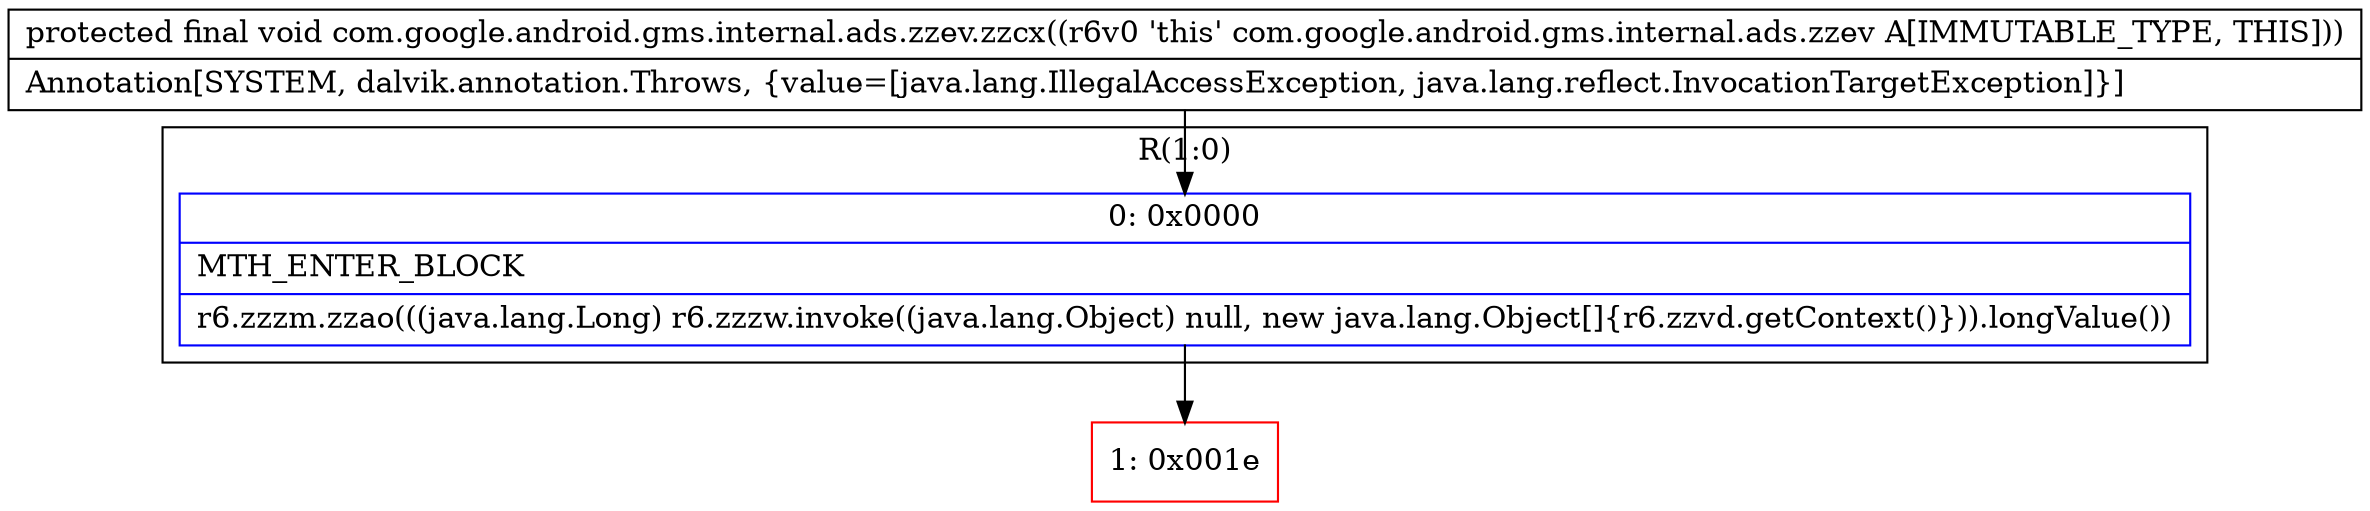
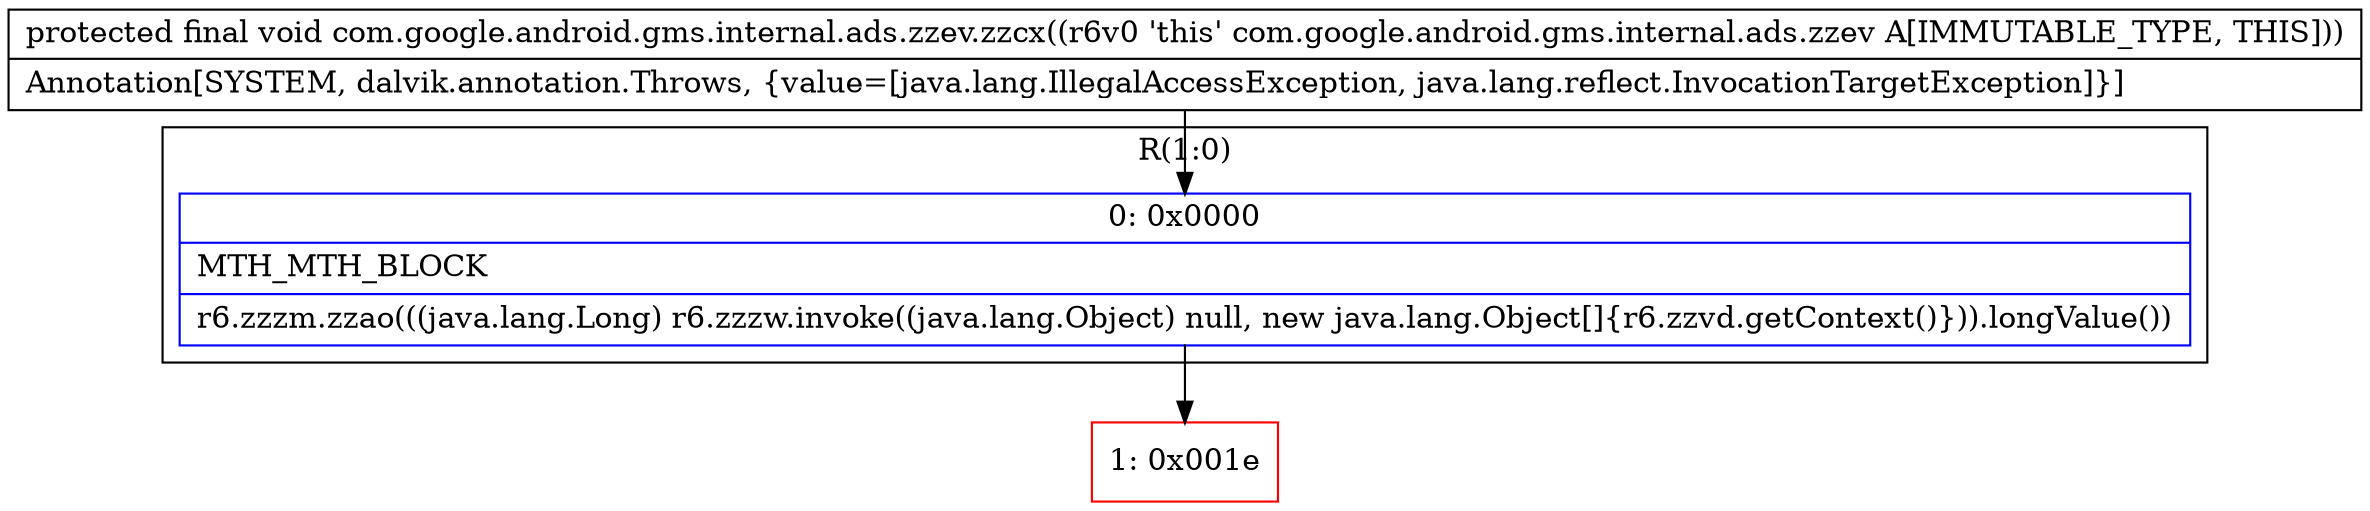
node "0: 0x0000": text "MTH_ENTER_BLOCK" -> "MTH_MTH_BLOCK"
